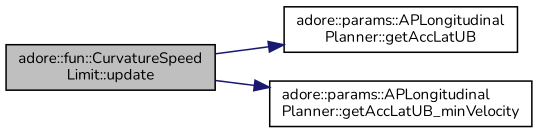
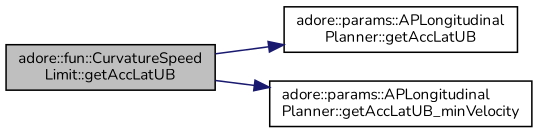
node "adore::fun::CurvatureSpeed Limit::update": label "adore::fun::CurvatureSpeed Limit::update" -> "adore::fun::CurvatureSpeed Limit::getAccLatUB"
